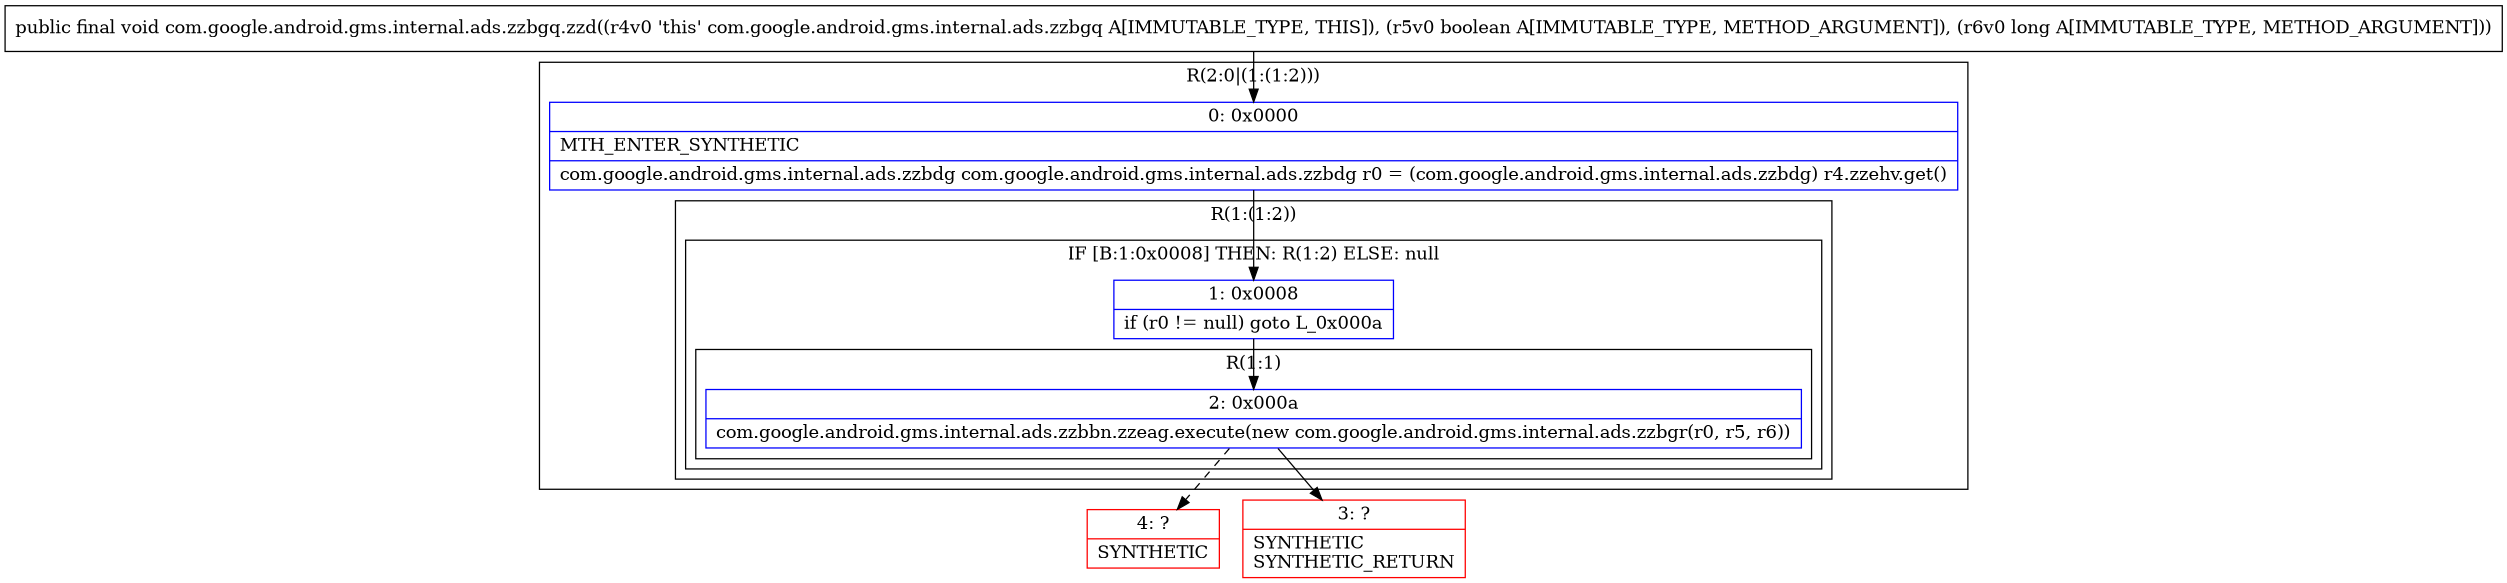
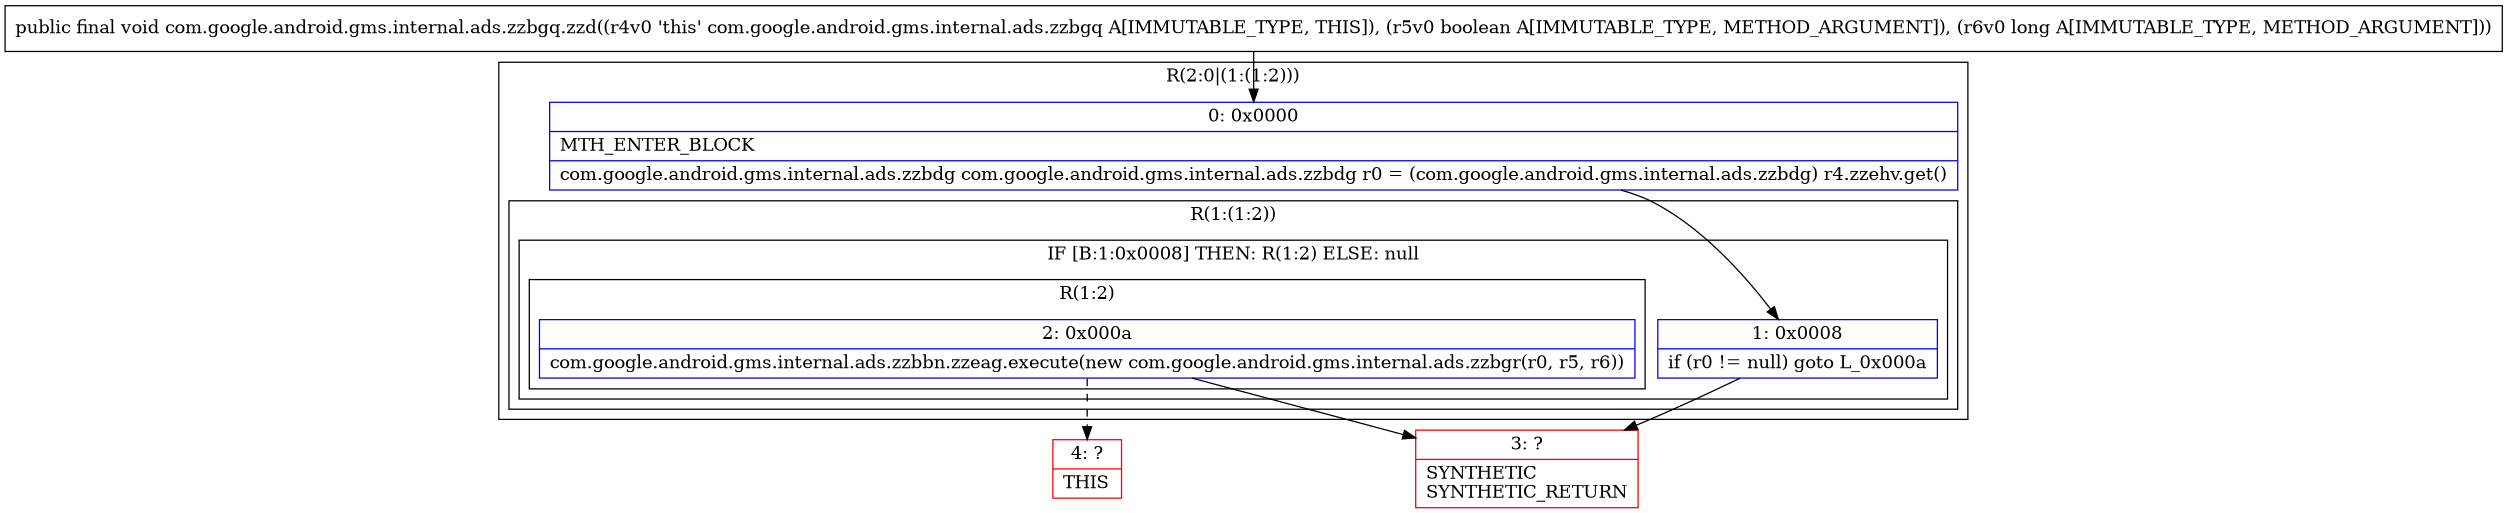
node "0: 0x0000": text "MTH_ENTER_SYNTHETIC" -> "MTH_ENTER_BLOCK"
edge "1: 0x0008" -> "2: 0x000a": now "1: 0x0008" -> "3: ?"
cluster "R(1:1)": label "R(1:1)" -> "R(1:2)"
node "4: ?": text "SYNTHETIC" -> "THIS"
